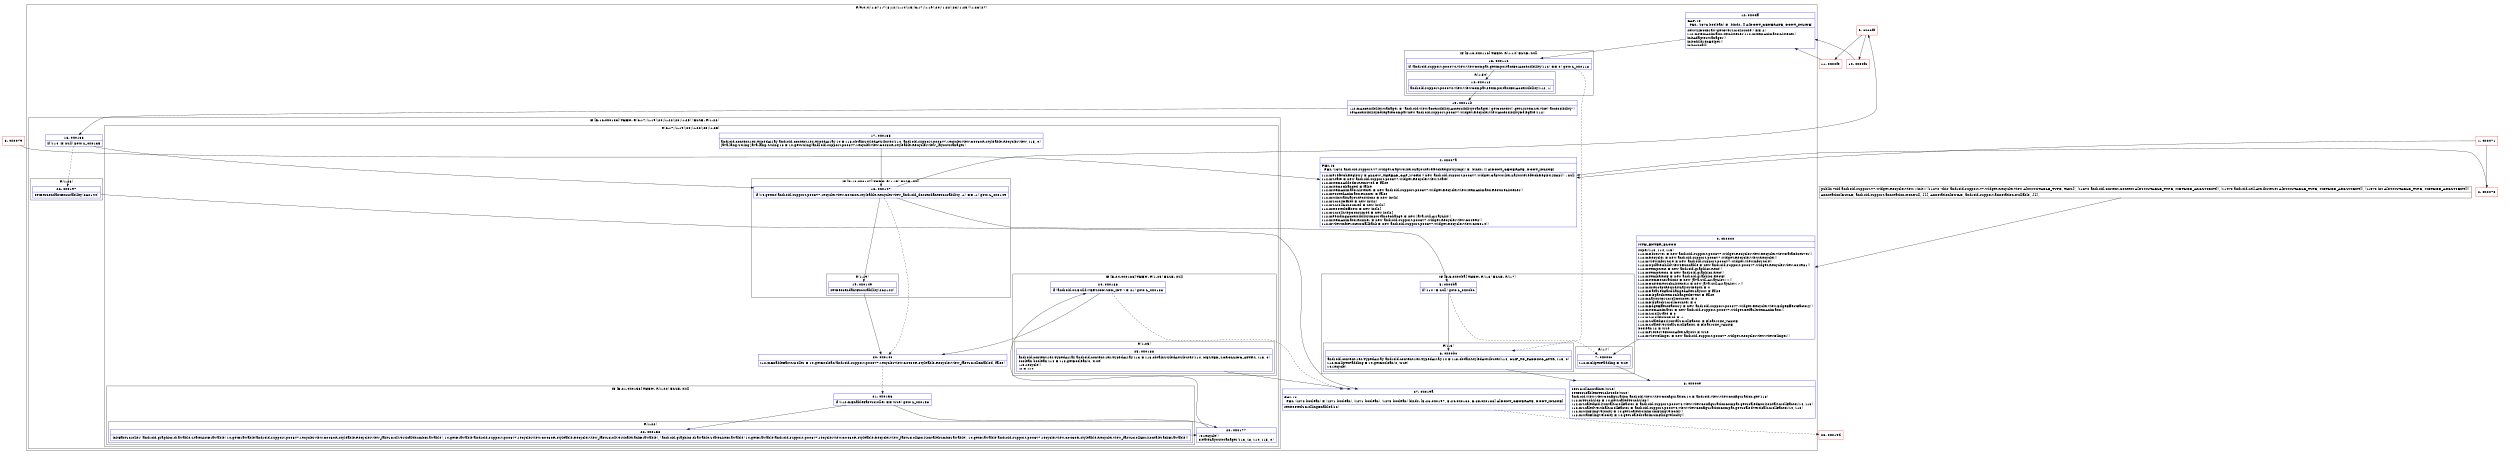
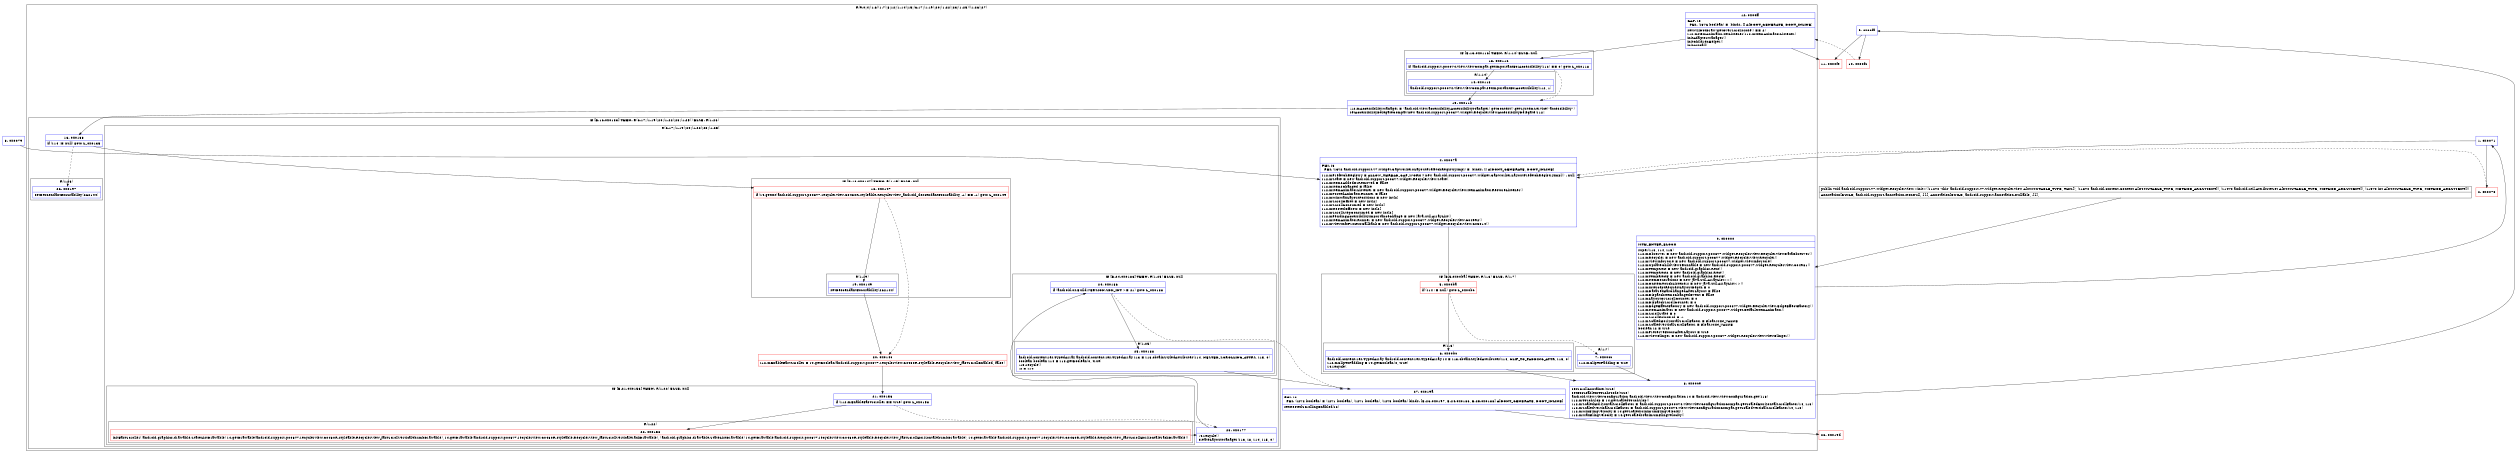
node "9: 0x00fa": color red -> blue
edge "10: 0x00fc" -> "12: 0x00ff": style solid -> dashed
edge "11: 0x00fe" -> "12: 0x00ff": reversed
cluster "R(1:54)": label "R(1:54)" -> "R(1:14)"
node "3: 0x0079": color red -> blue
node "17: 0x0135": removed
node "1: 0x0071": color red -> blue
edge "18: 0x0147" -> "9: 0x00fa": now "8: 0x00ce" -> "9: 0x00fa"
edge "2: 0x0073" -> "4: 0x007a": style solid -> dashed
node "18: 0x0147": color blue -> red
edge "26: 0x0197" -> "27: 0x019a": removed
edge "18: 0x0147" -> "5: 0x00ba": now "4: 0x007a" -> "5: 0x00ba"
edge "13: 0x0116" -> "6: 0x00bc": now "13: 0x0116" -> "15: 0x011b"
node "5: 0x00ba": color blue -> red
edge "24: 0x0186" -> "20: 0x014c": now "24: 0x0186" -> "25: 0x0188"
edge "0: 0x0000" -> "7: 0x00cc": now "0: 0x0000" -> "1: 0x0071"
node "20: 0x014c": color blue -> red
edge "20: 0x014c" -> "21: 0x0156": style dashed -> solid
edge "21: 0x0156" -> "23: 0x0177": style solid -> dashed
edge "27: 0x019a" -> "28: 0x019d": style dashed -> solid
node "22: 0x0158": color blue -> red
